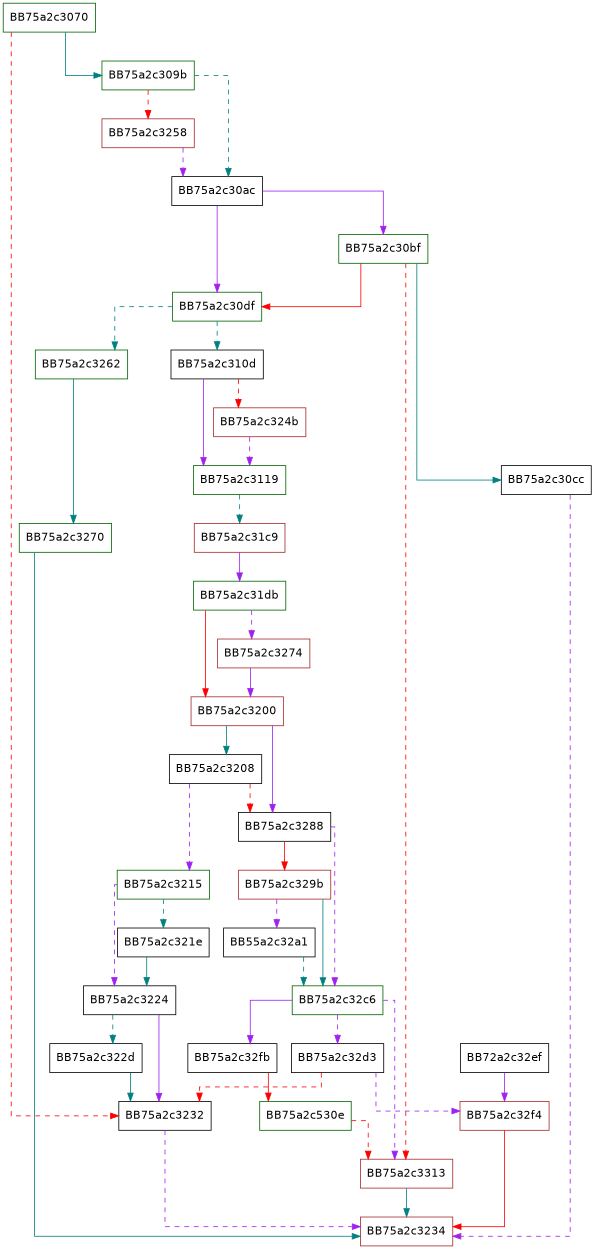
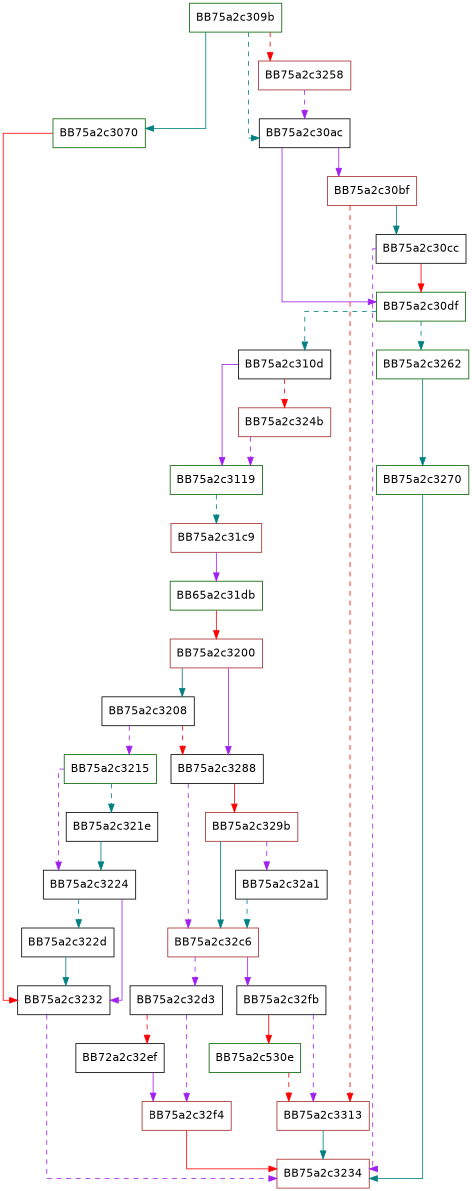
edge "BB75a2c3070" -> "BB75a2c309b": reversed
node "BB75a2c30bf": color darkgreen -> brown
edge "BB75a2c30bf" -> "BB75a2c30df": now "BB75a2c30cc" -> "BB75a2c30df"
node "BB75a2c31db": label "BB75a2c31db" -> "BB65a2c31db"
edge "BB75a2c3070" -> "BB75a2c3232": style dashed -> solid
node "BB75a2c3274": removed
node "BB55a2c32a1": label "BB55a2c32a1" -> "BB75a2c32a1"
node "BB75a2c32c6": color darkgreen -> brown
edge "BB75a2c32c6" -> "BB75a2c3313": now "BB75a2c32fb" -> "BB75a2c3313"
edge "BB75a2c32d3" -> "BB75a2c3232": now "BB75a2c32d3" -> "BB72a2c32ef"
